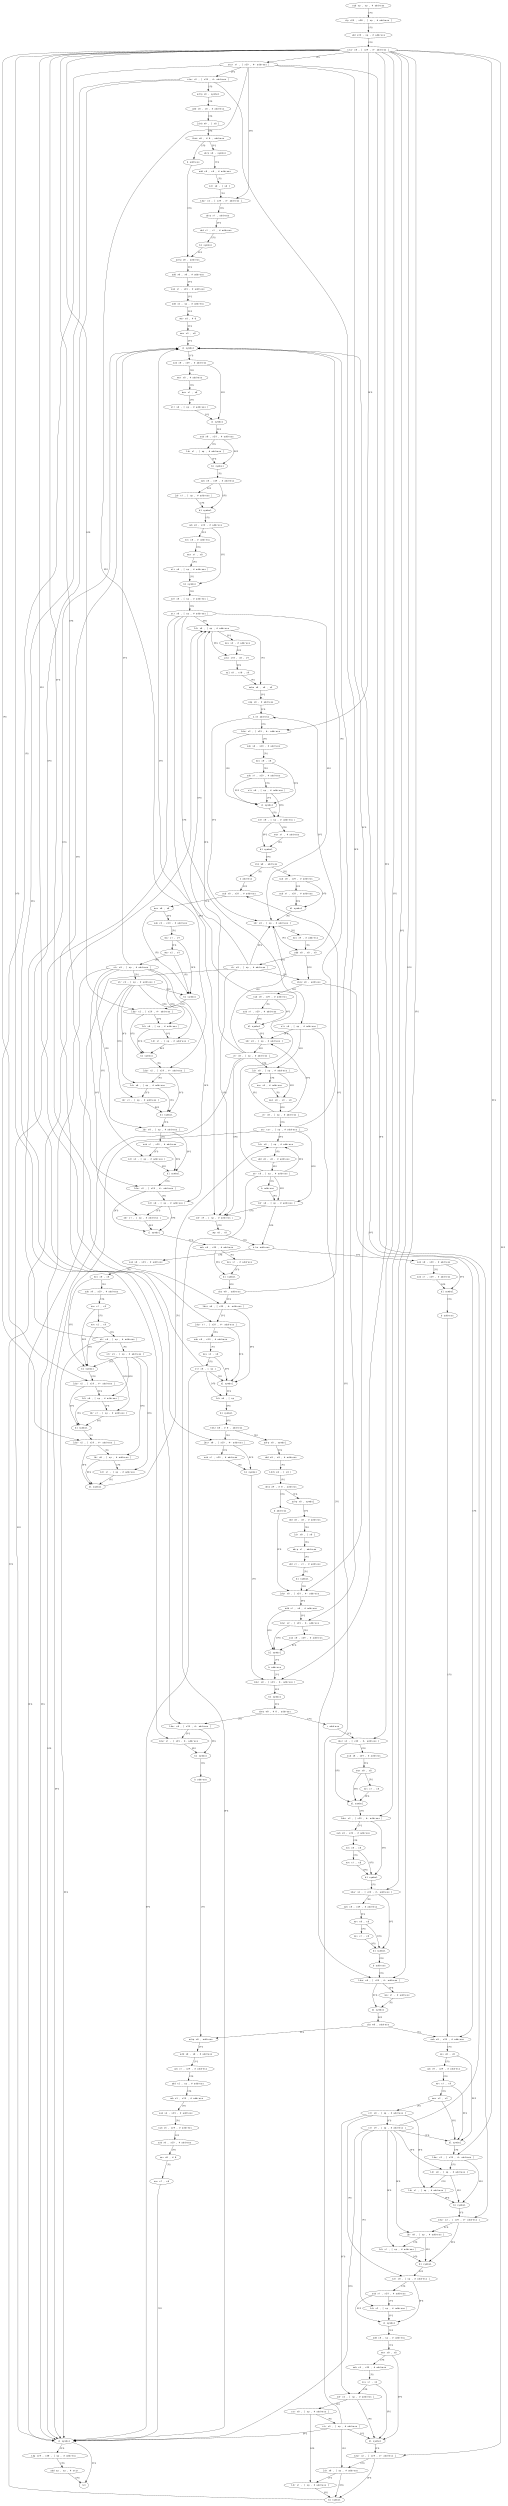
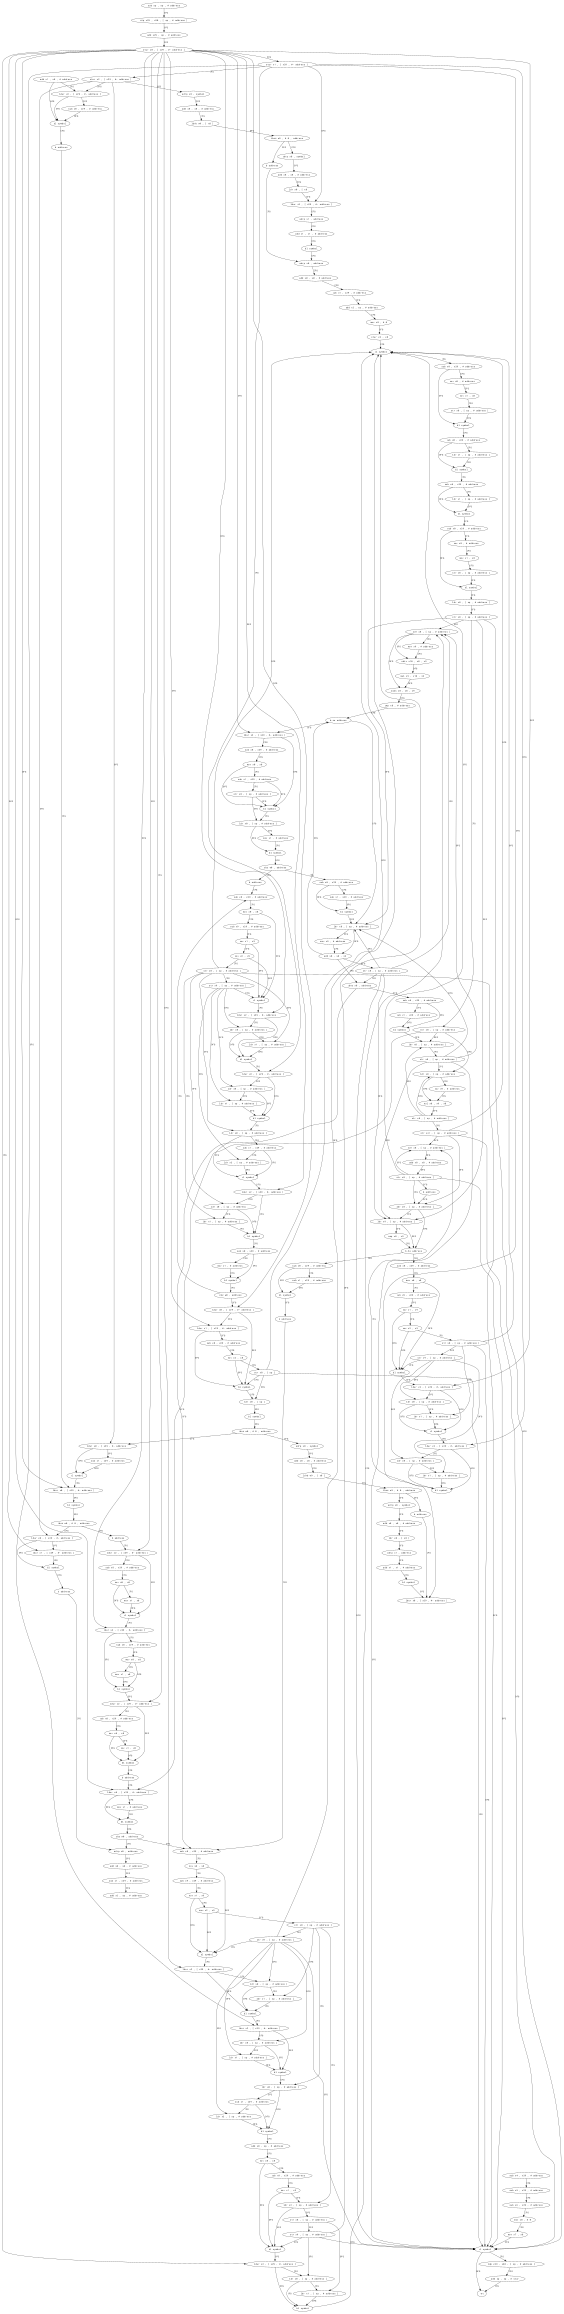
node "mov x3 , x8": label "mov x3 , x8" -> "stur x3 , x8"
edge "ldr x9 , [ sp , # address ]" -> "b.hs address": added, label "DFG"
edge "ldur x8 , [ x29 , #- address ]" -> "add x1 , x8 , # address": removed, label "DFG"
node "sub x3 , x29 , # address": removed
